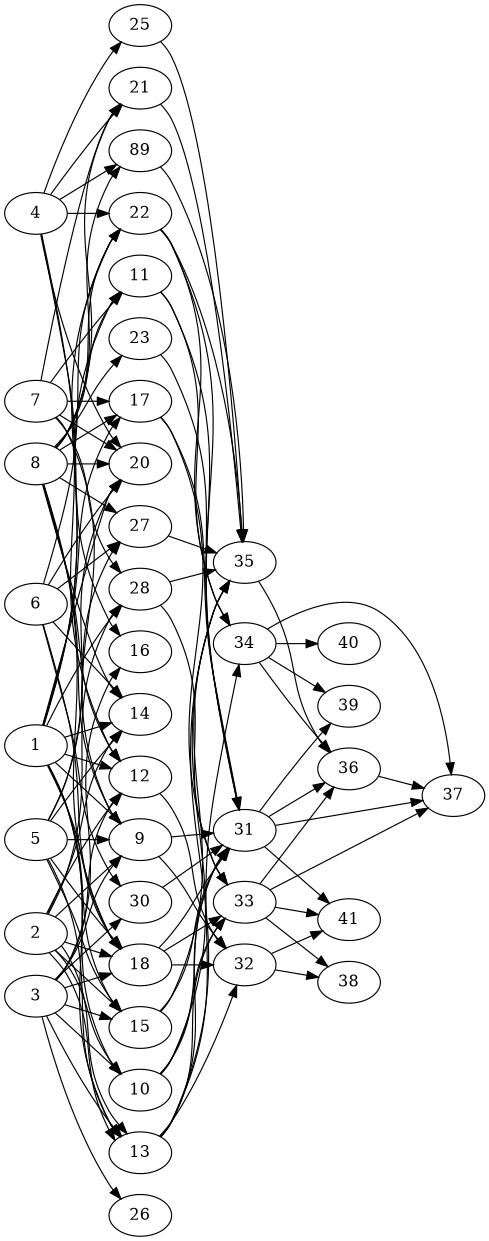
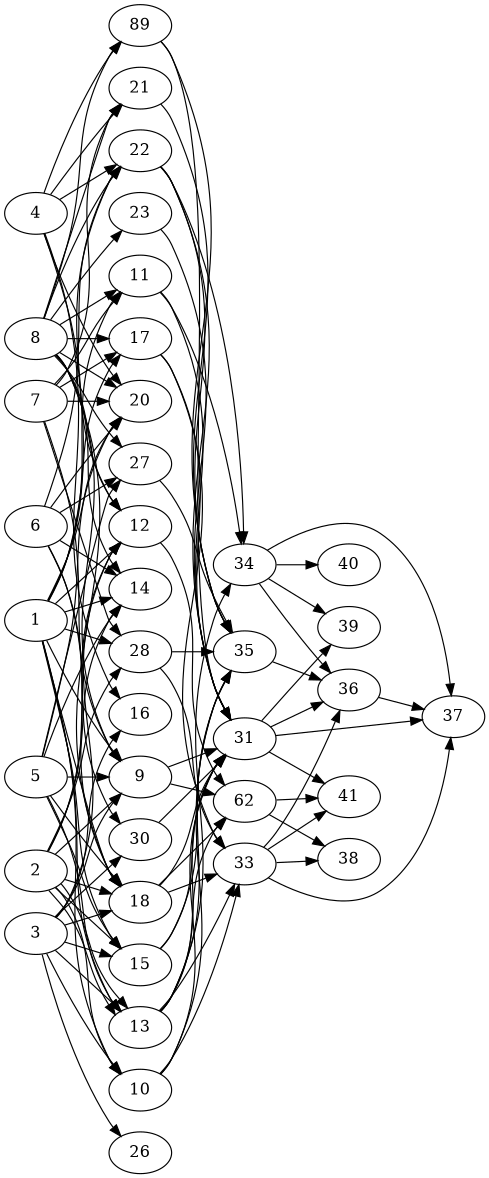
node "25": removed
edge "89" -> "31": added
node "32": label "32" -> "62"
